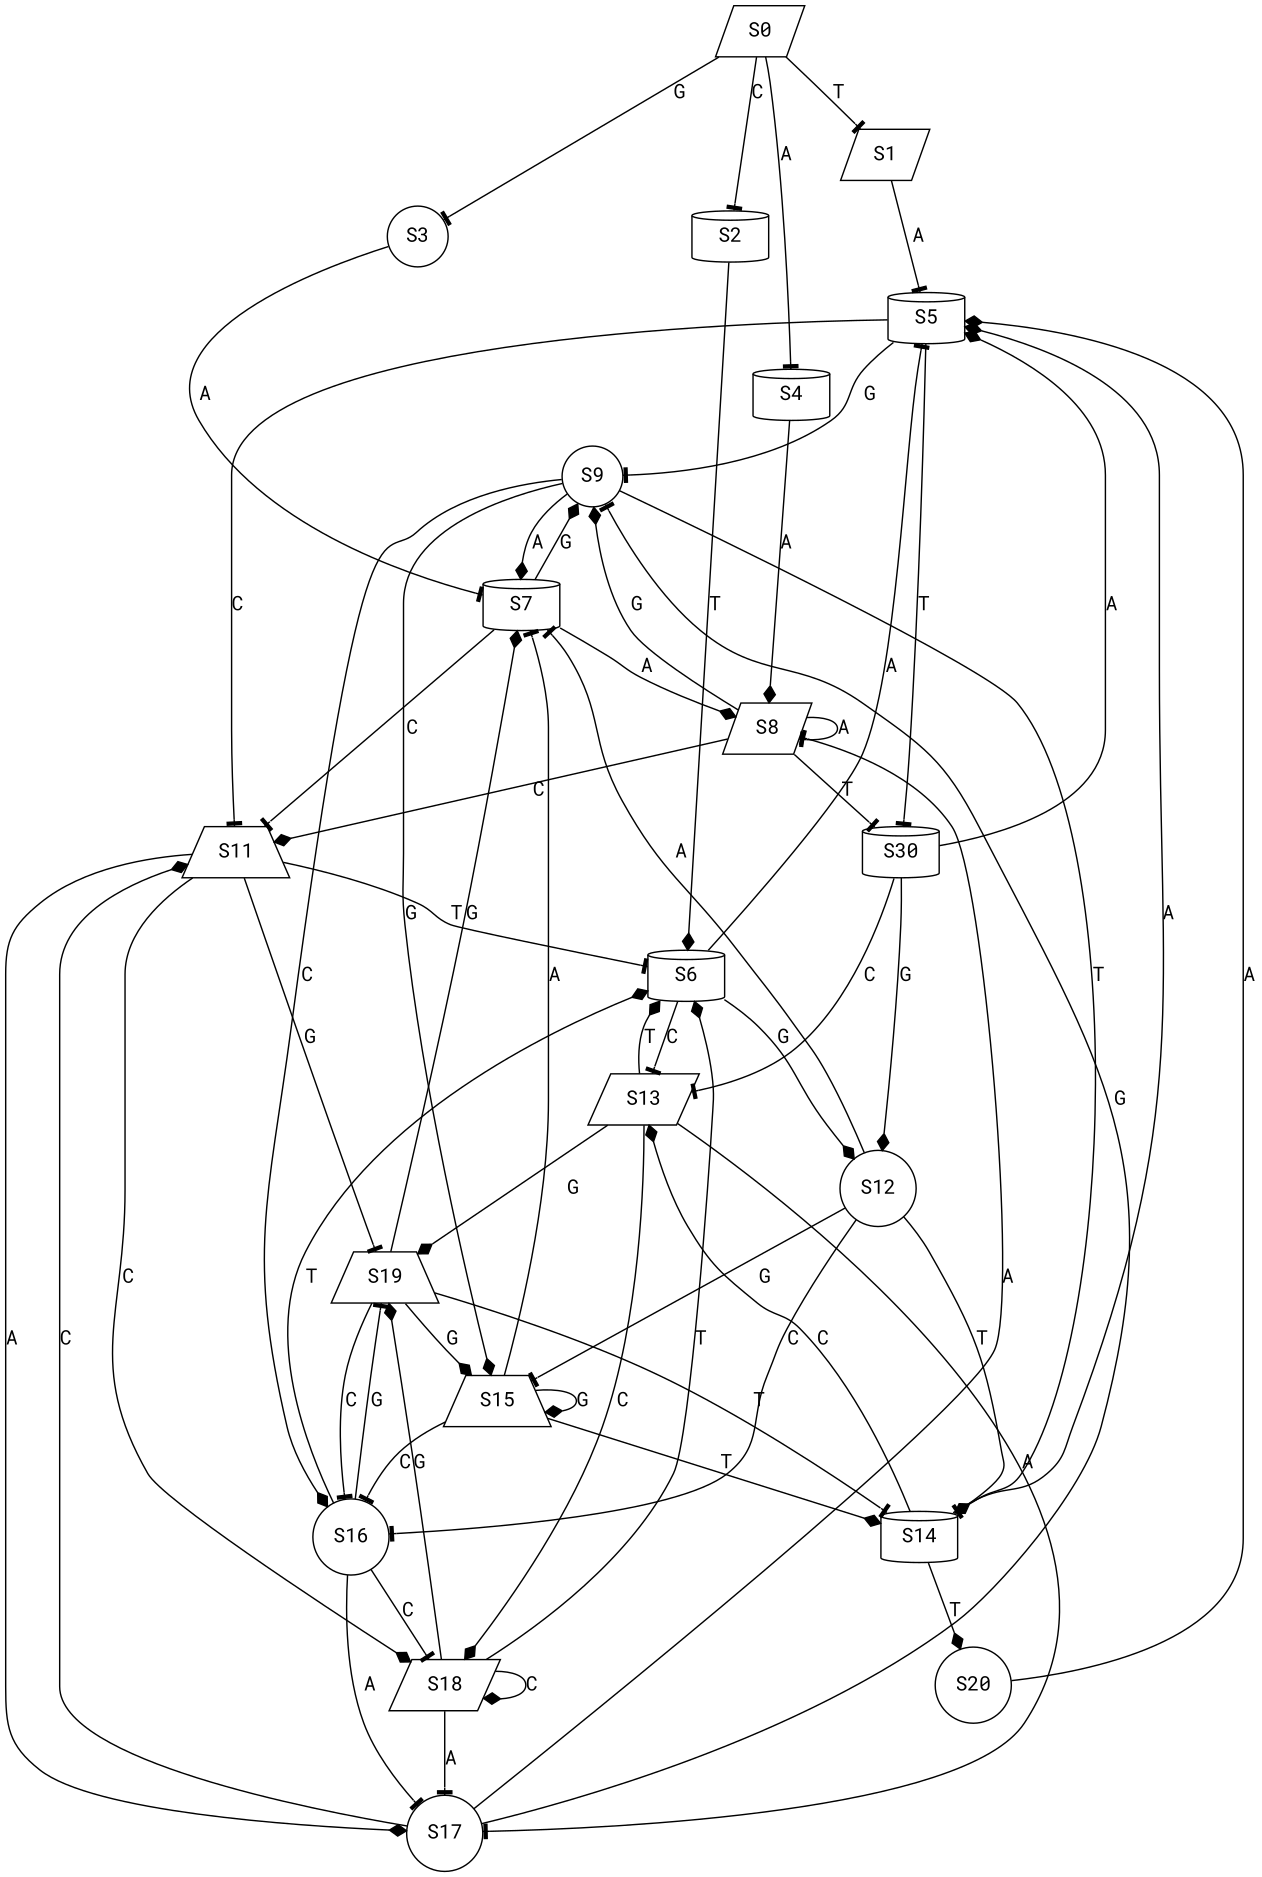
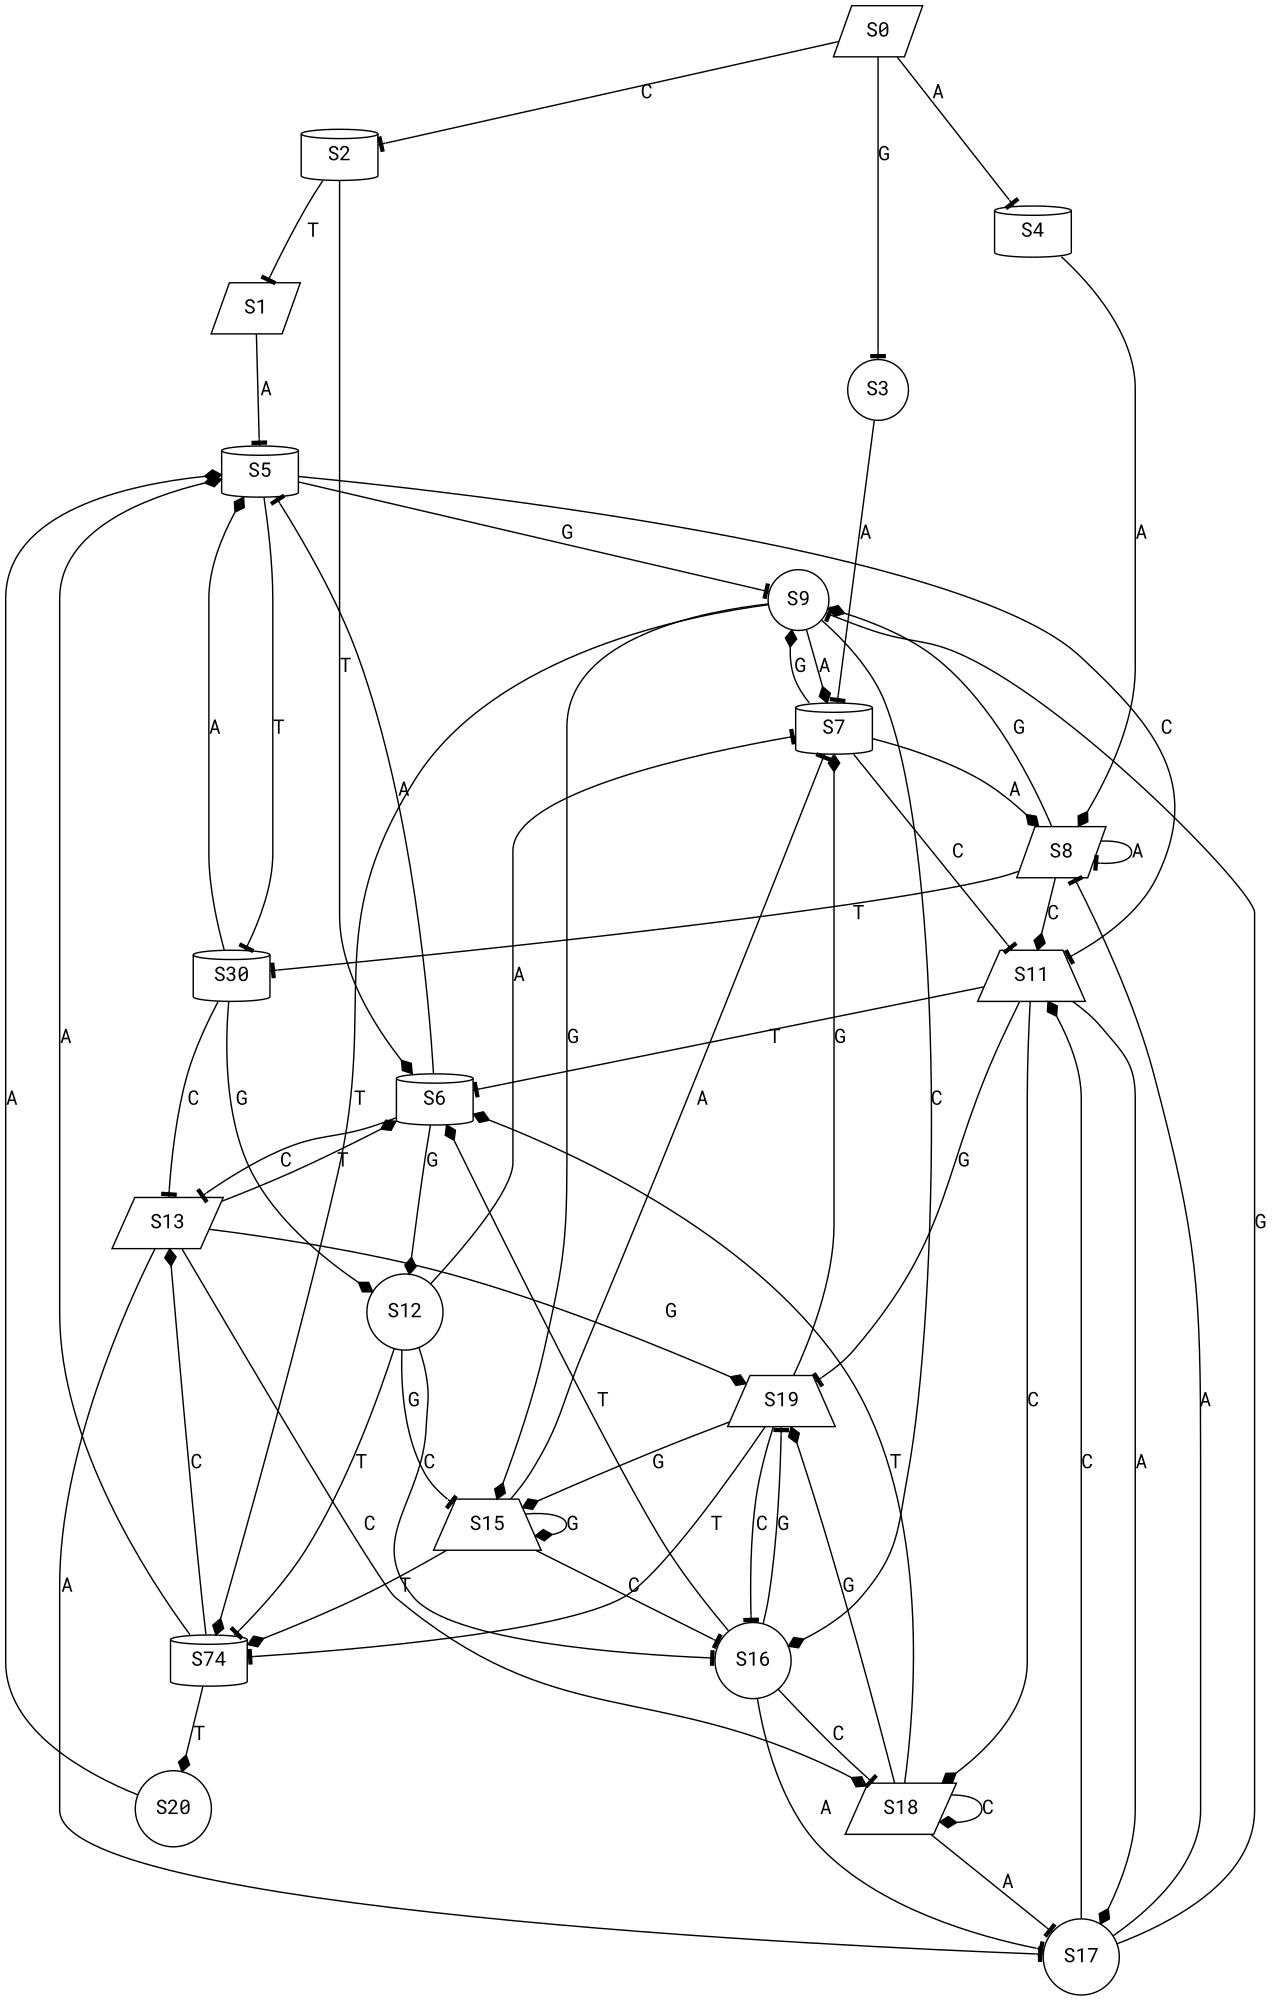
edge "S0" -> "S1": now "S2" -> "S1"
node "S14": label "S14" -> "S74"
